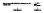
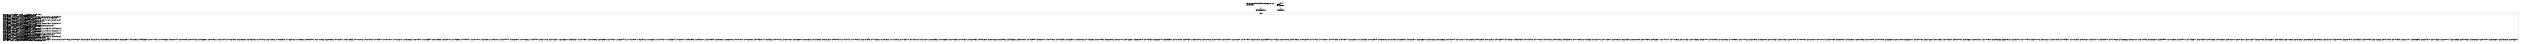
node "0: ?": text "MTH_ENTER_BLOCK" -> "RETURN_ENTER_BLOCK"
node "2: 0x0000": added
